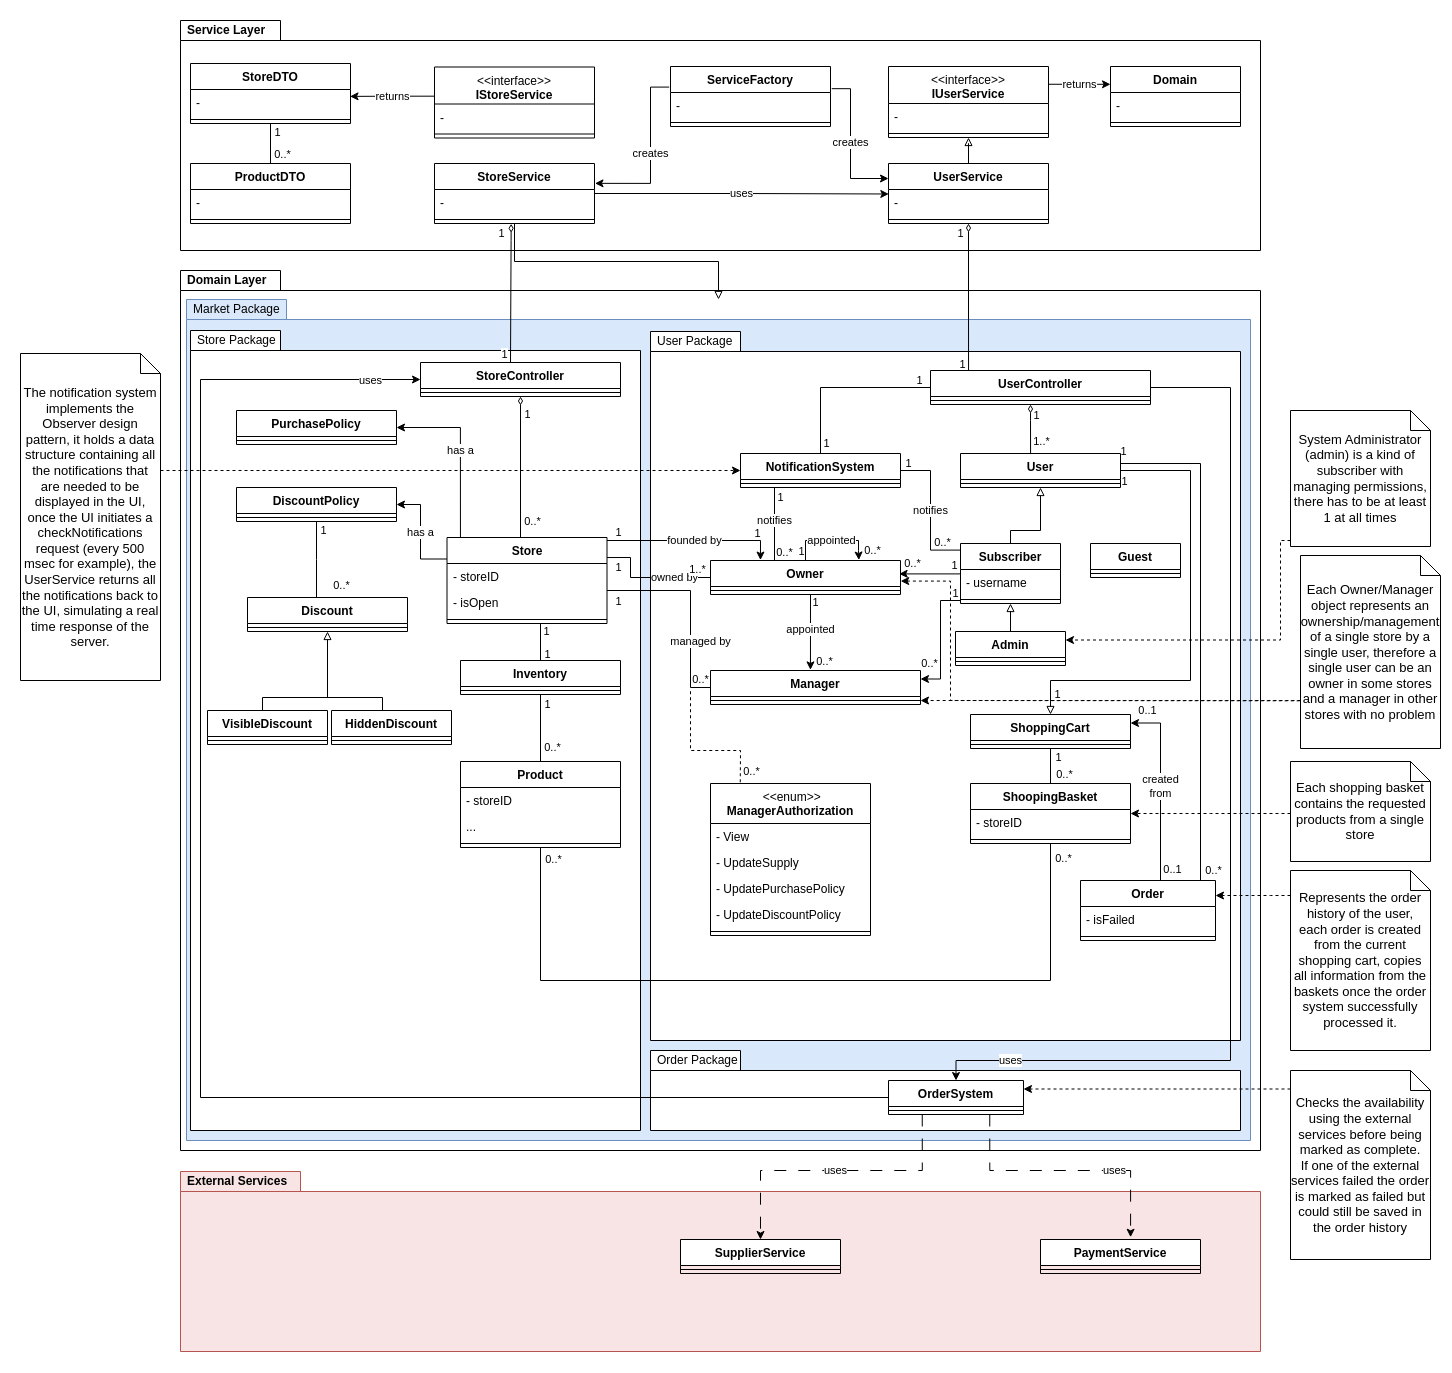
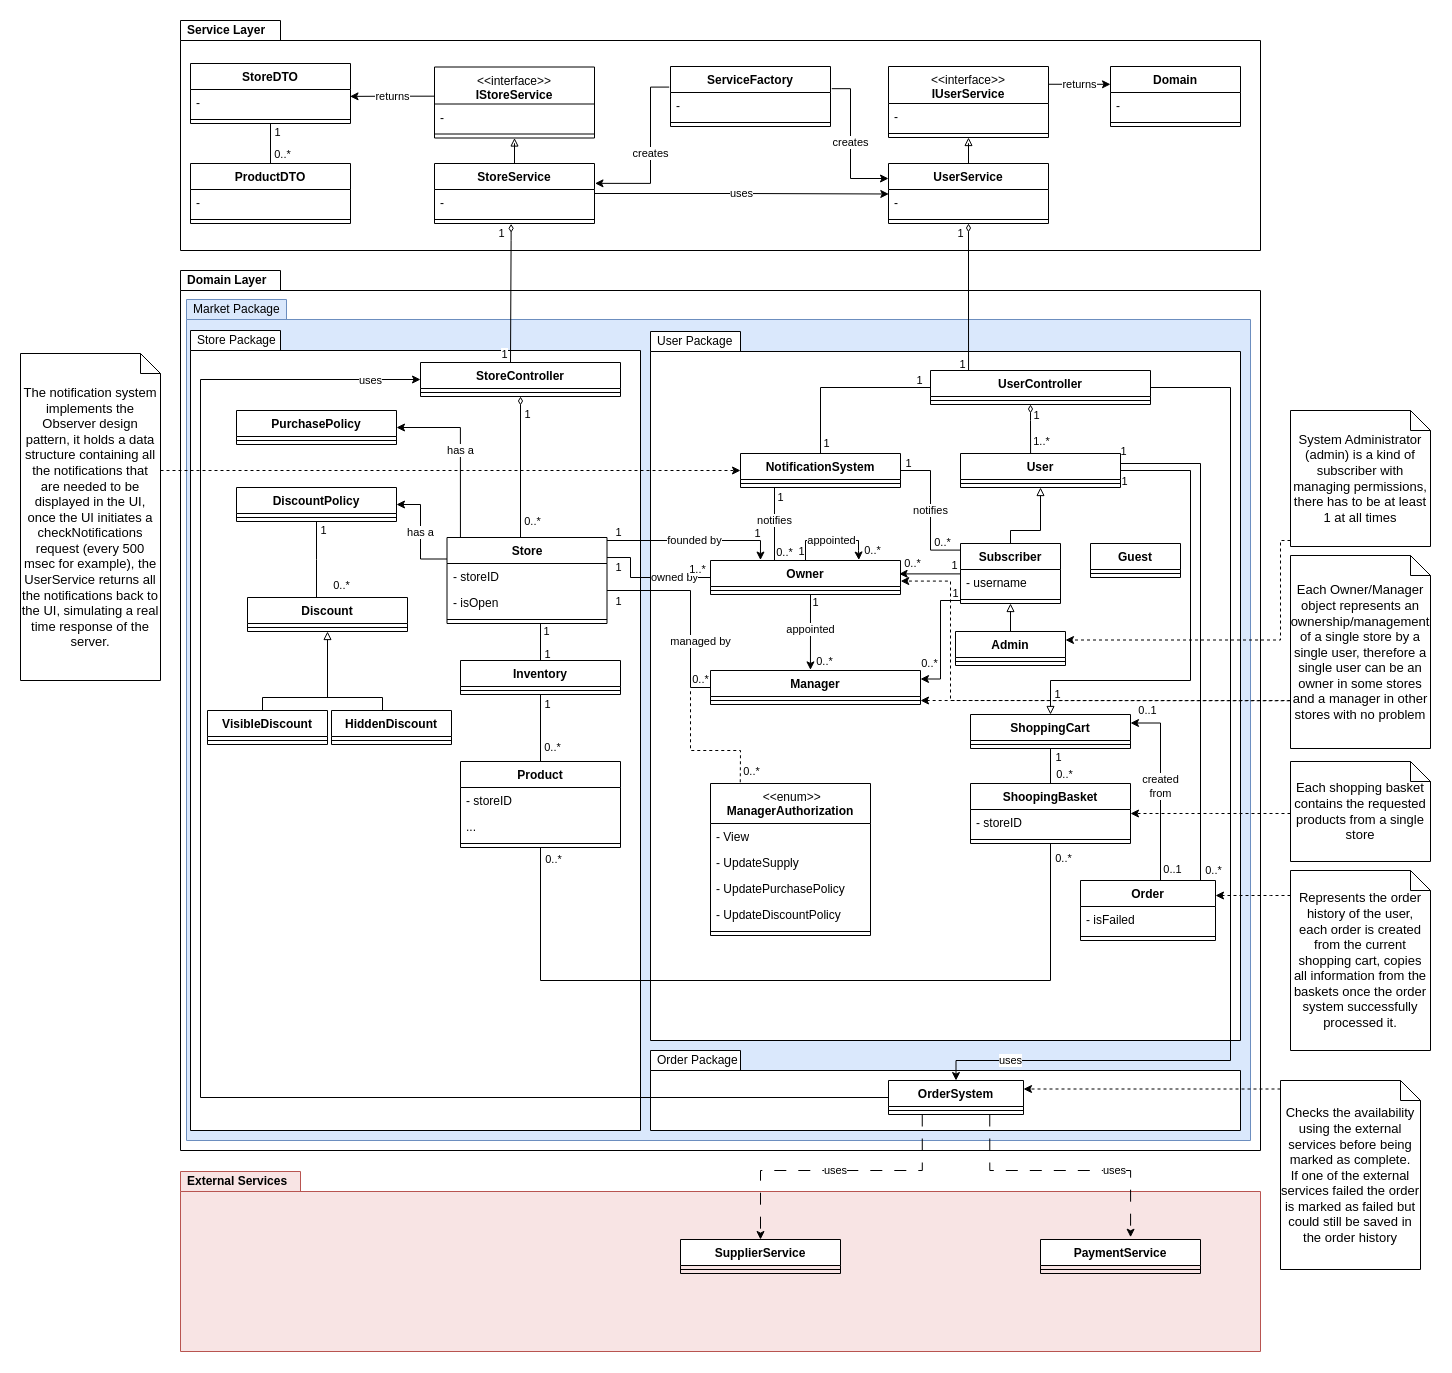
edge "StoreService" -> "Market Package": now "StoreService" -> "<<interface>> IStoreService"
node "Each Owner/Manager object represents an ownership/management of a single store by a single user, therefore a single user can be an owner in some stores and a manager in other stores with no problem": moved (1371, 652) -> (1361, 652)
node "Checks the availability using the external services before being marked as complete. If one of the external services failed the order is marked as failed but could still be saved in the order history": moved (1361, 1165) -> (1351, 1175)
